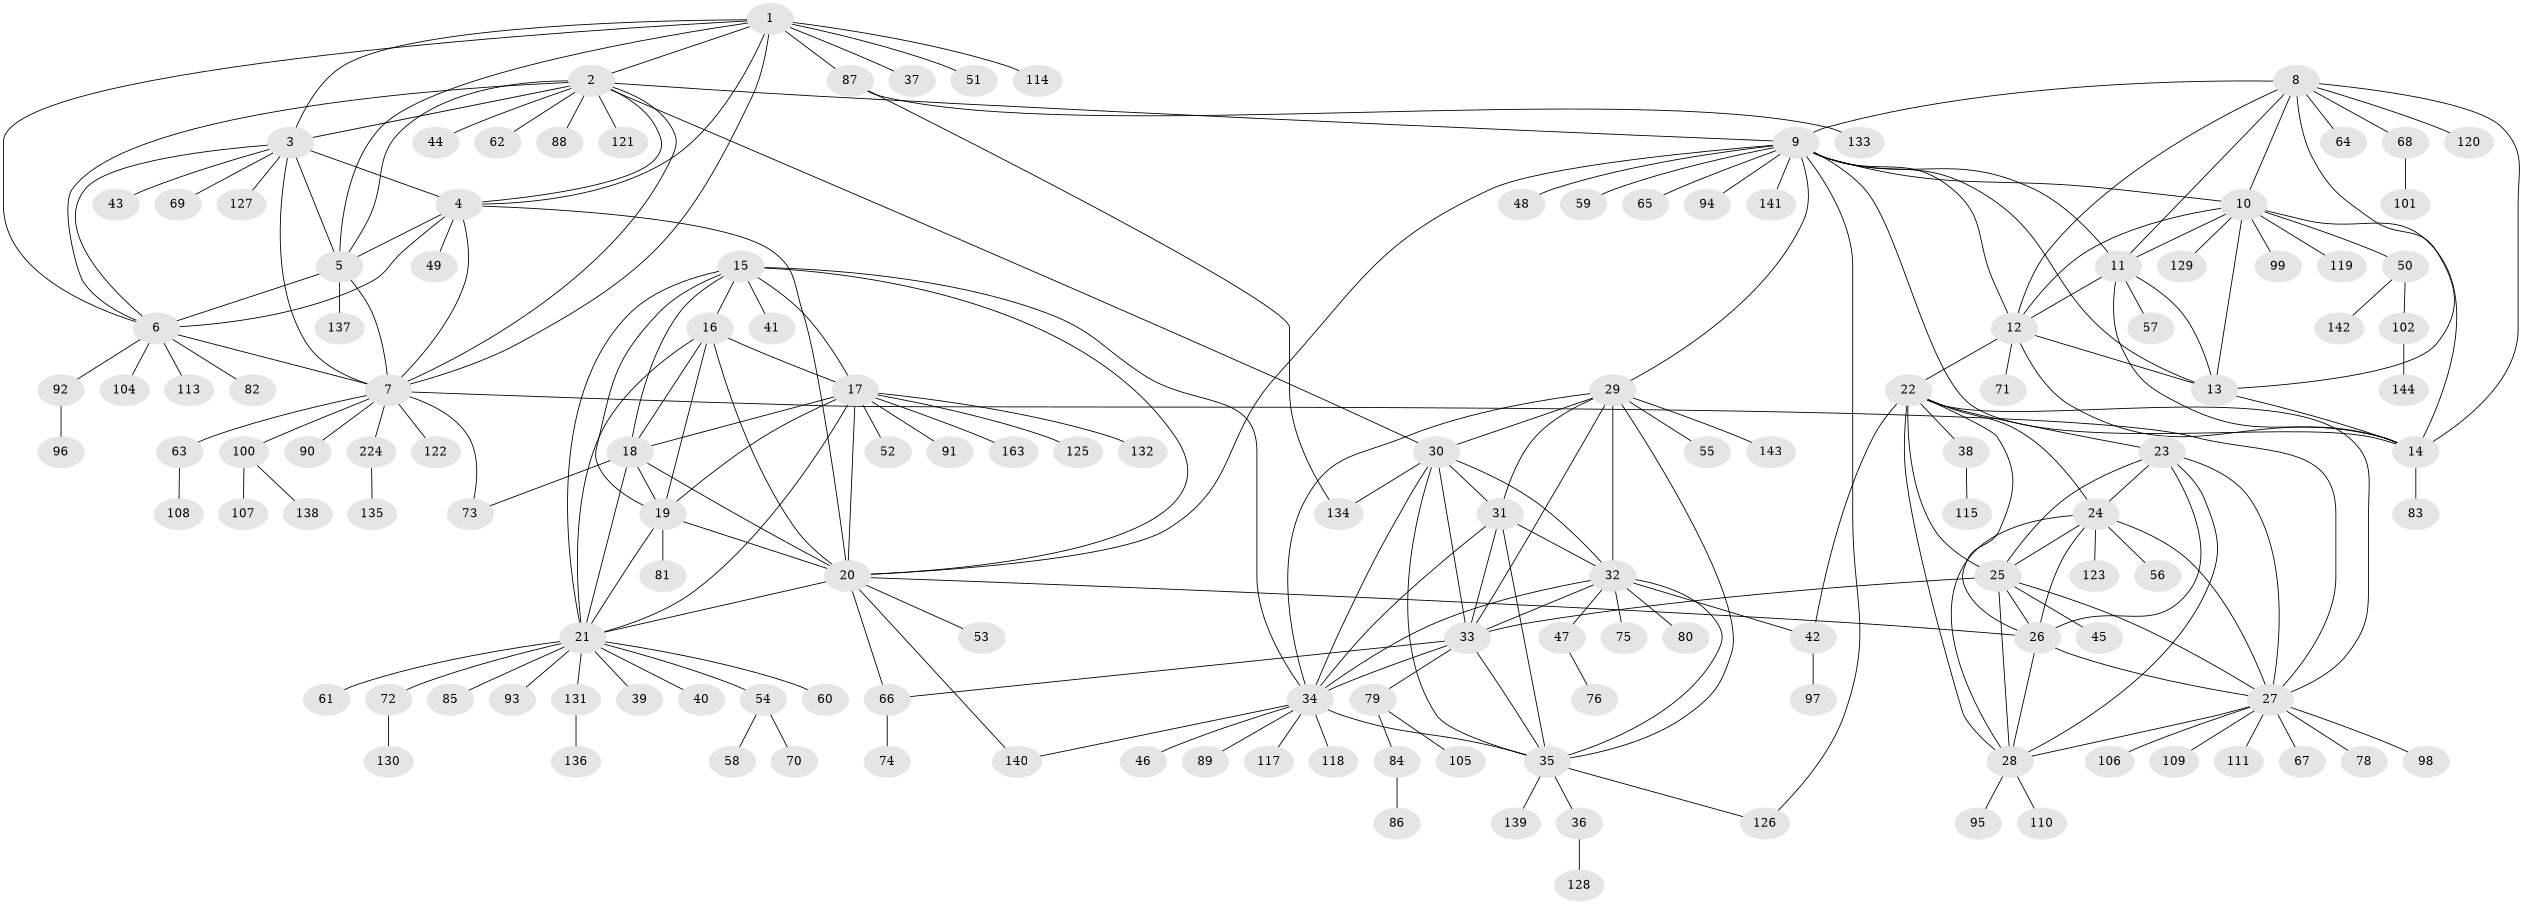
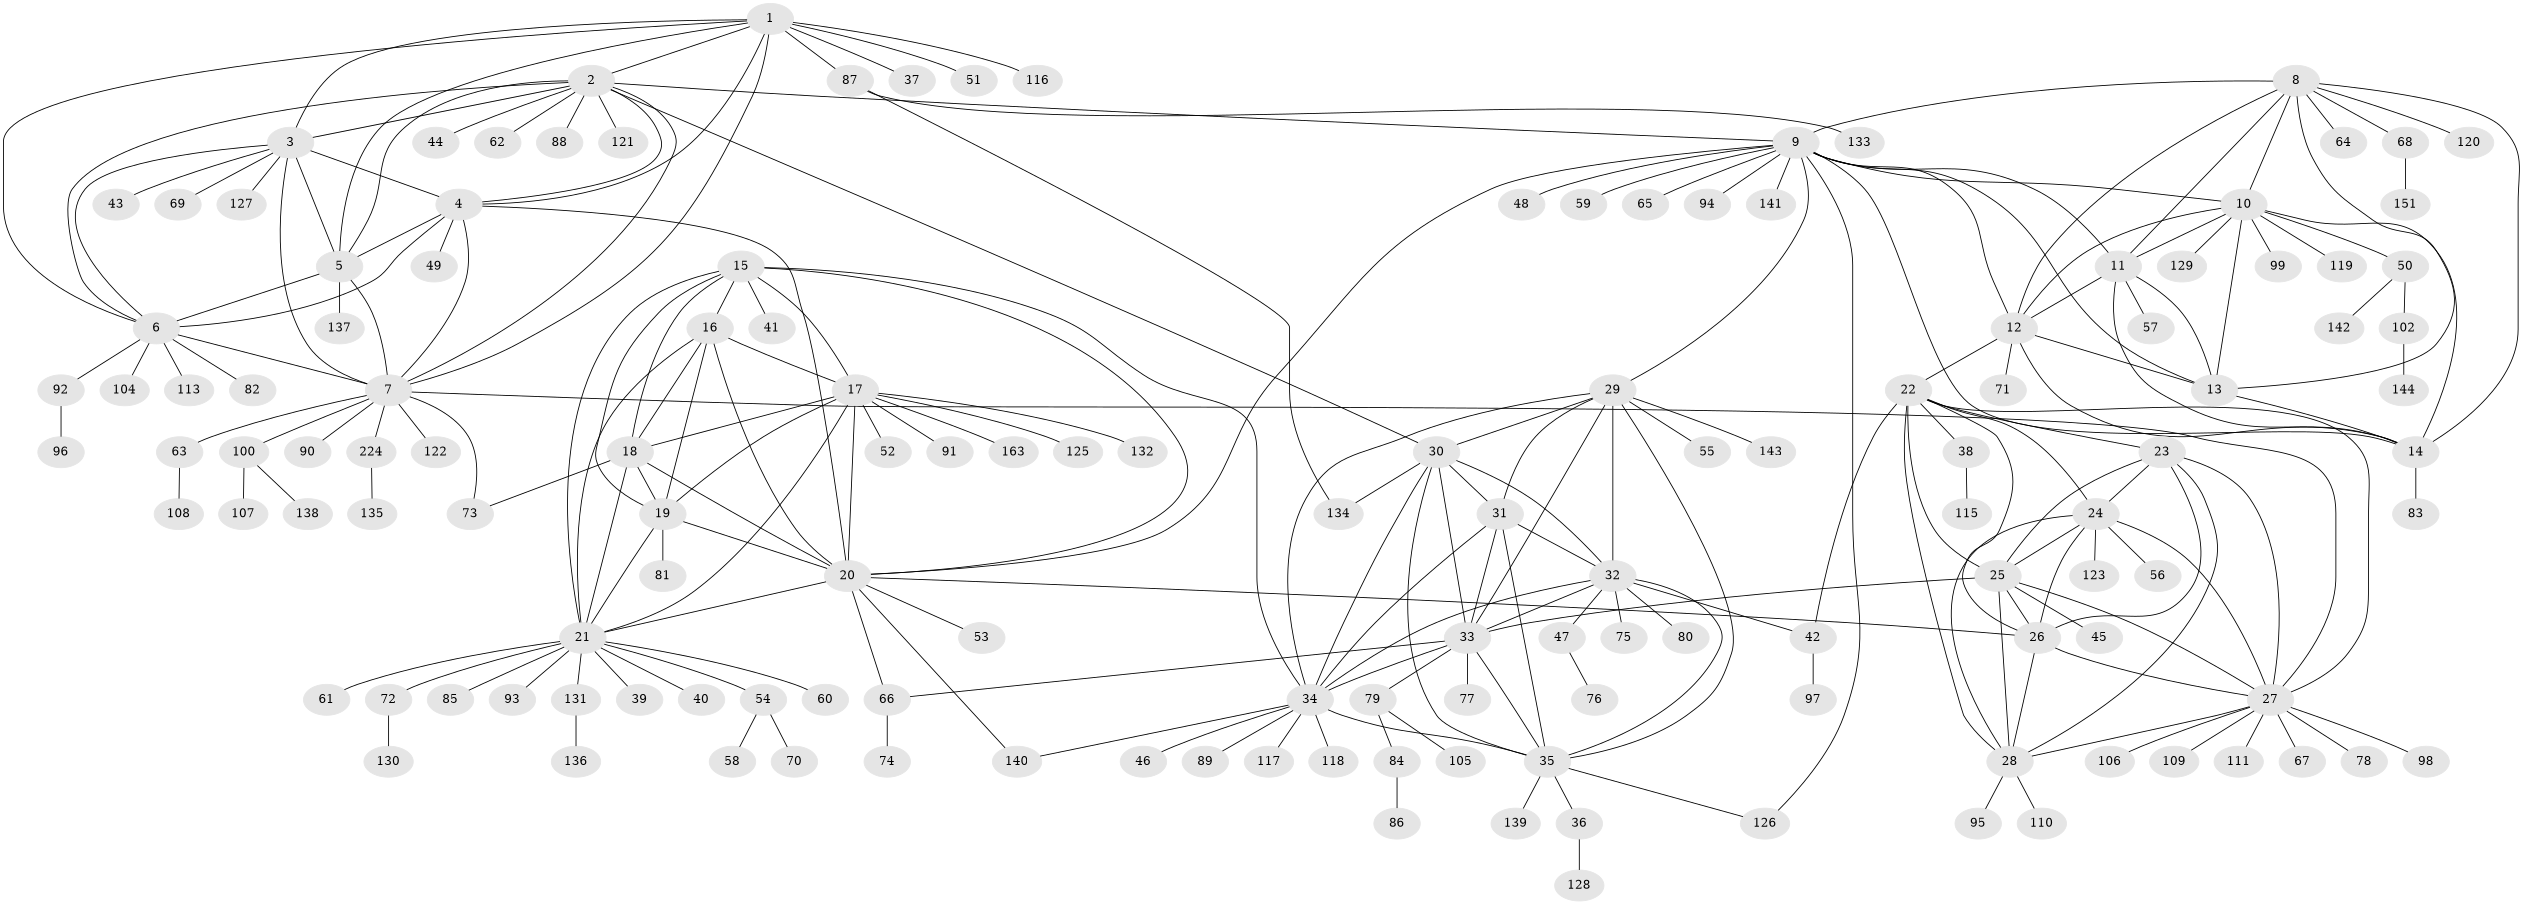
node "114": label "114" -> "116"
node "101": label "101" -> "151"
node "77": added
